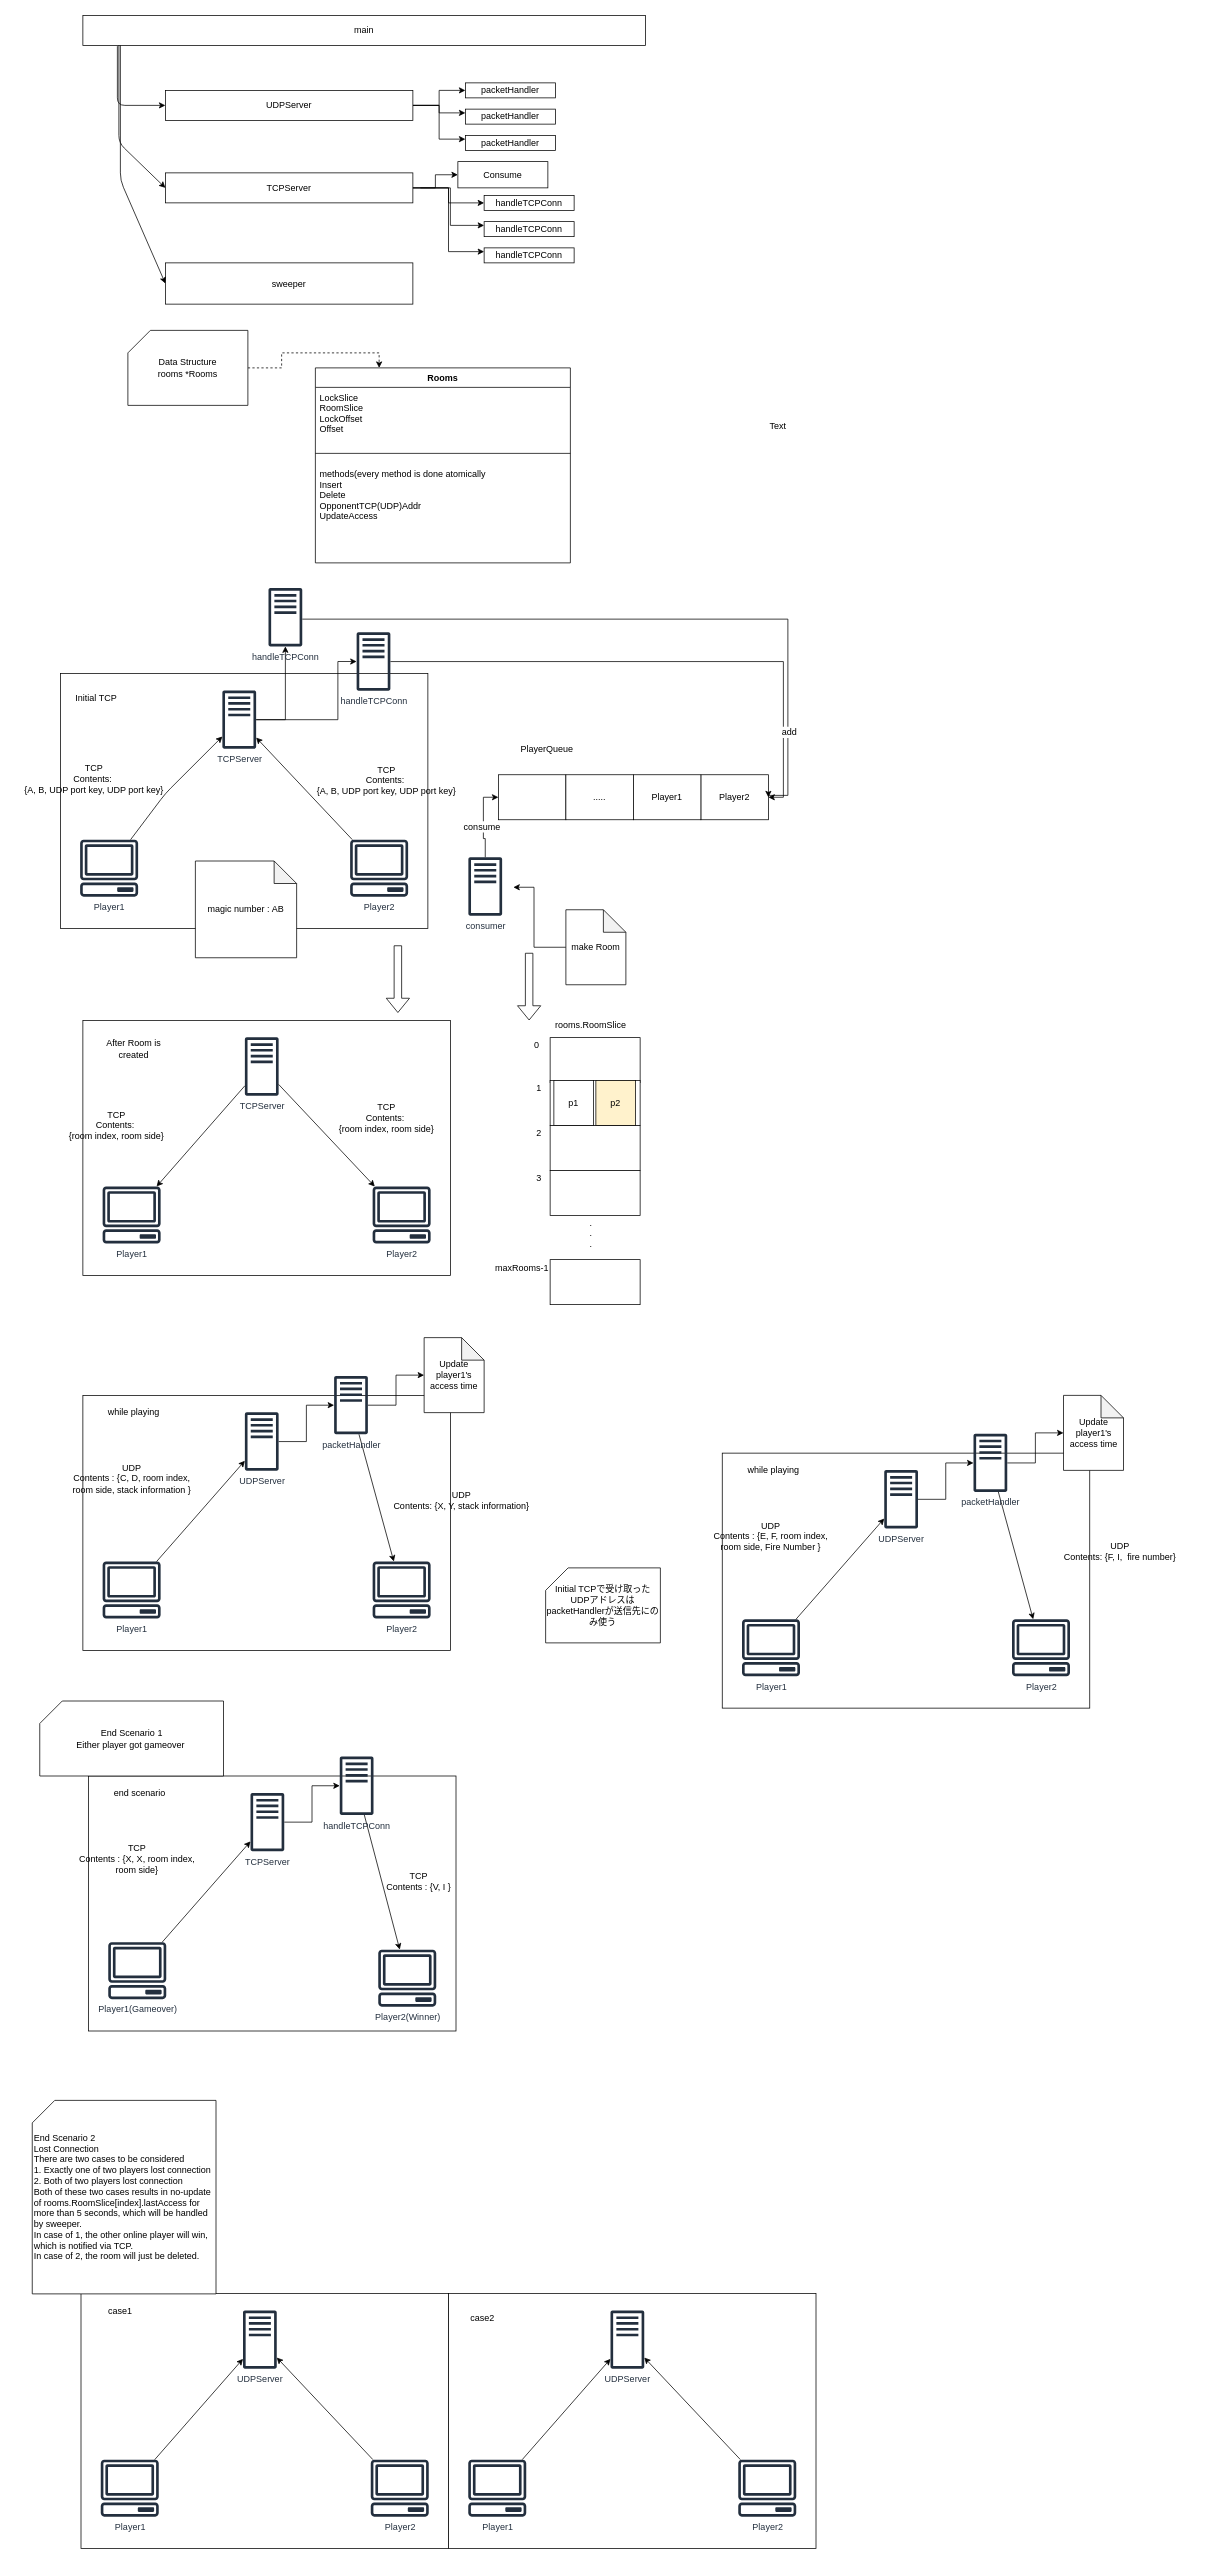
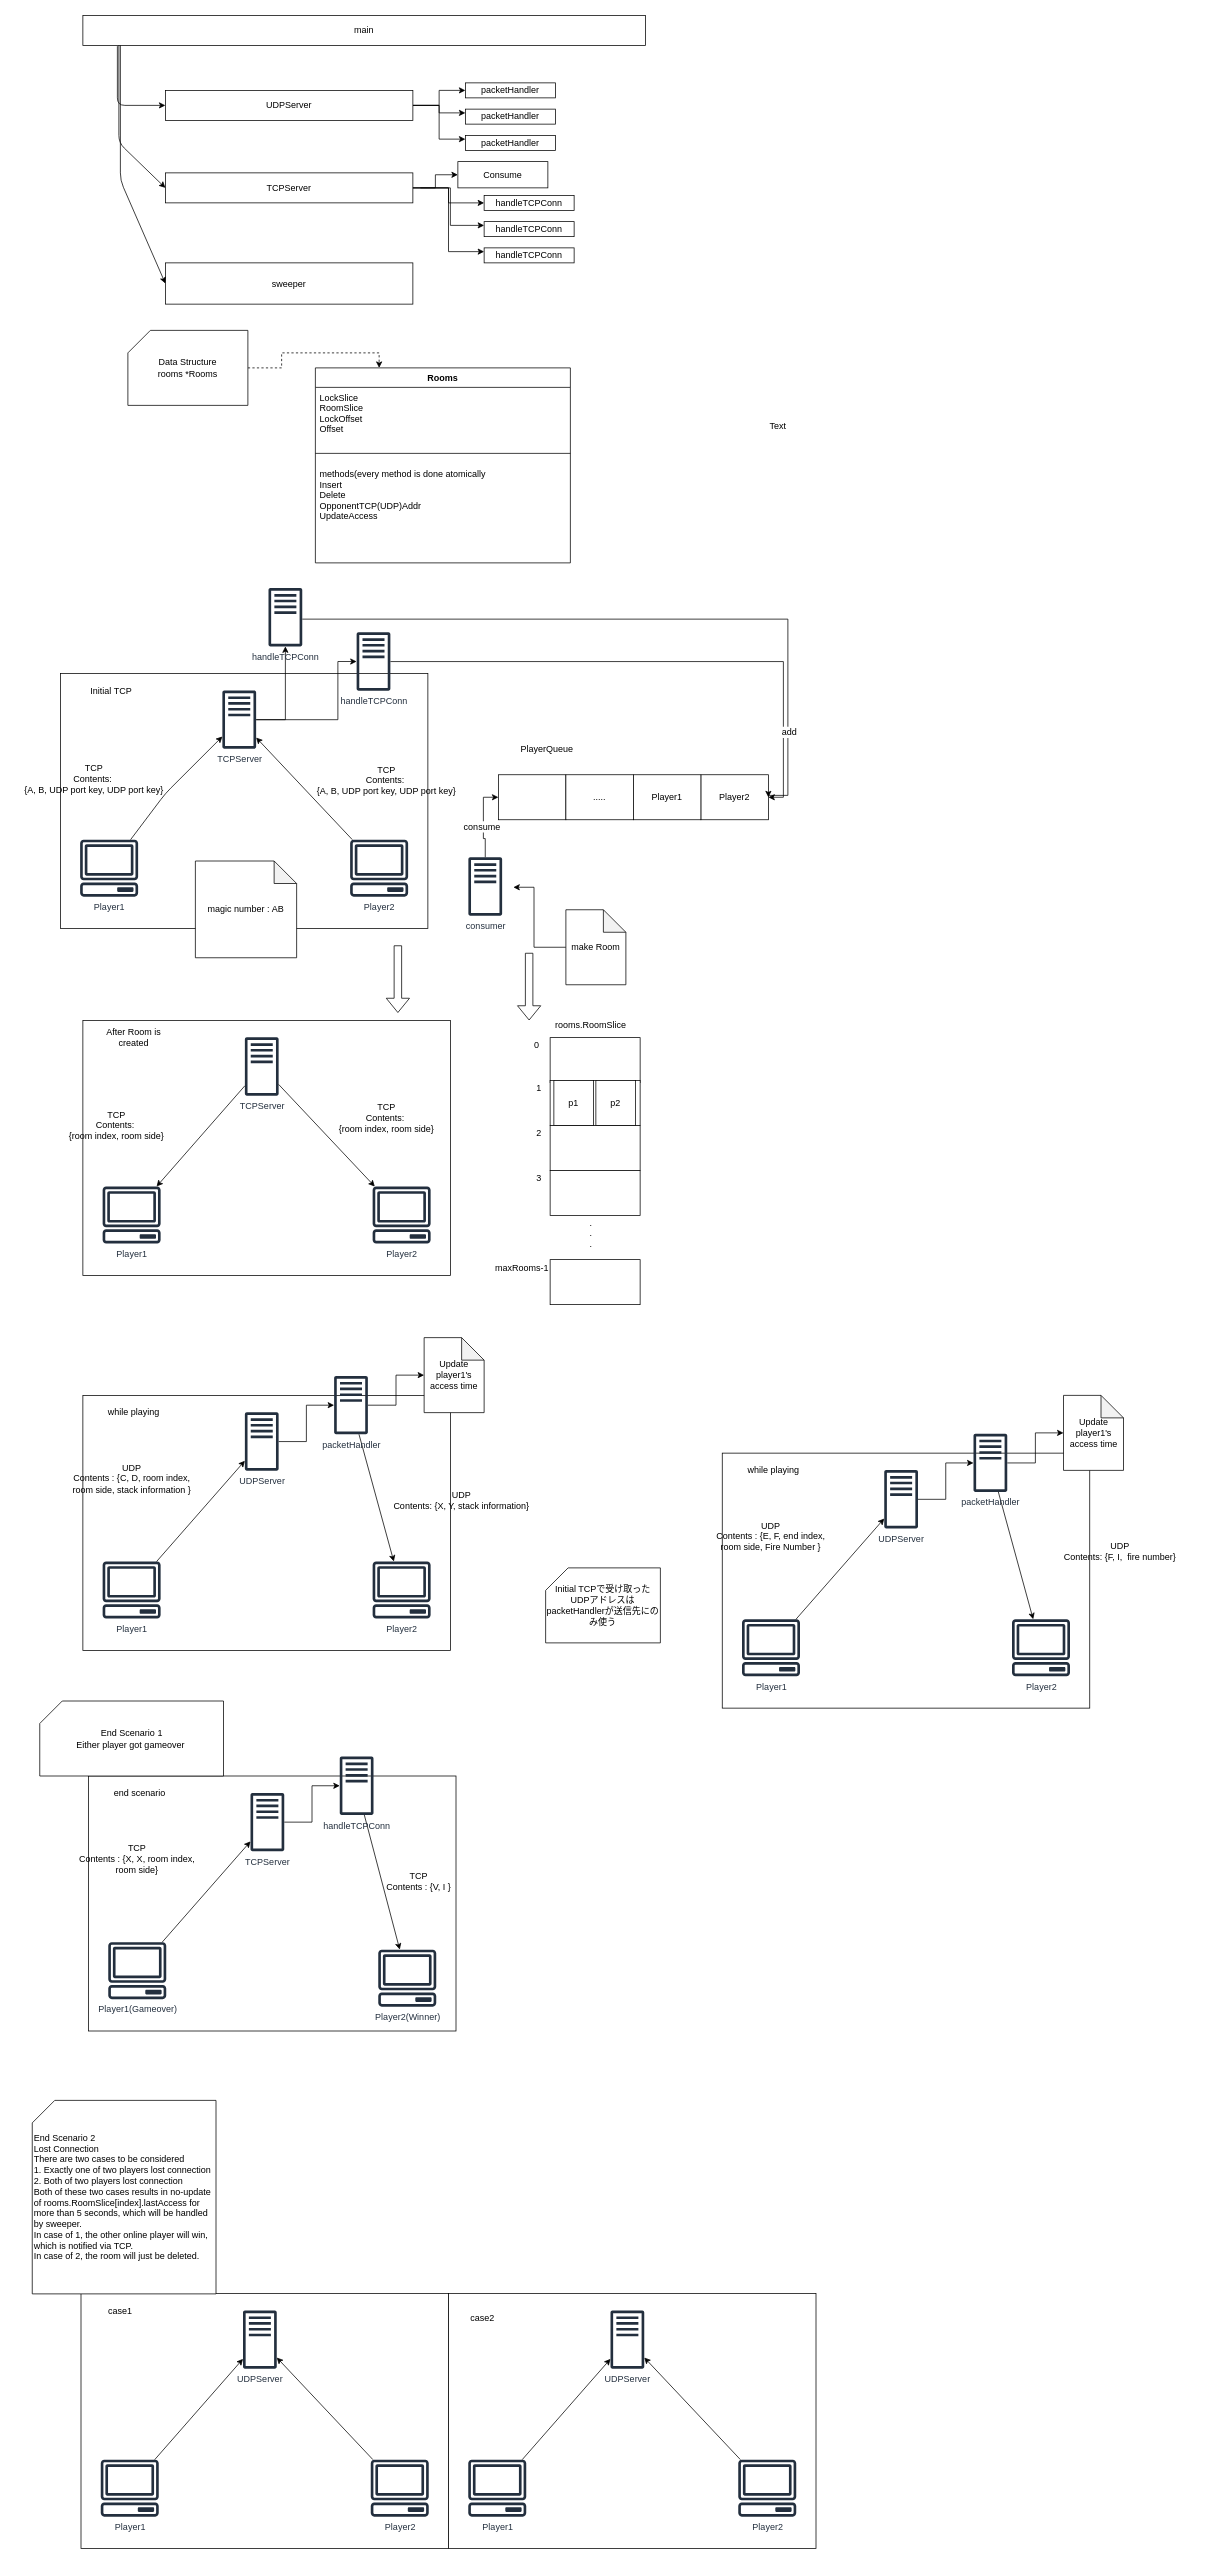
node "Initial TCP": moved (96, 698) -> (111, 691)
node "After Room is created": moved (134, 1049) -> (134, 1038)
node "p2": fillcolor #fff2cc -> #ffffff
node "UDP Contents : {E, F, room index, room side, Fire Number }": label "UDP Contents : {E, F, room index, room side, Fire Number }" -> "UDP Contents : {E, F, end index, room side, Fire Number }"
